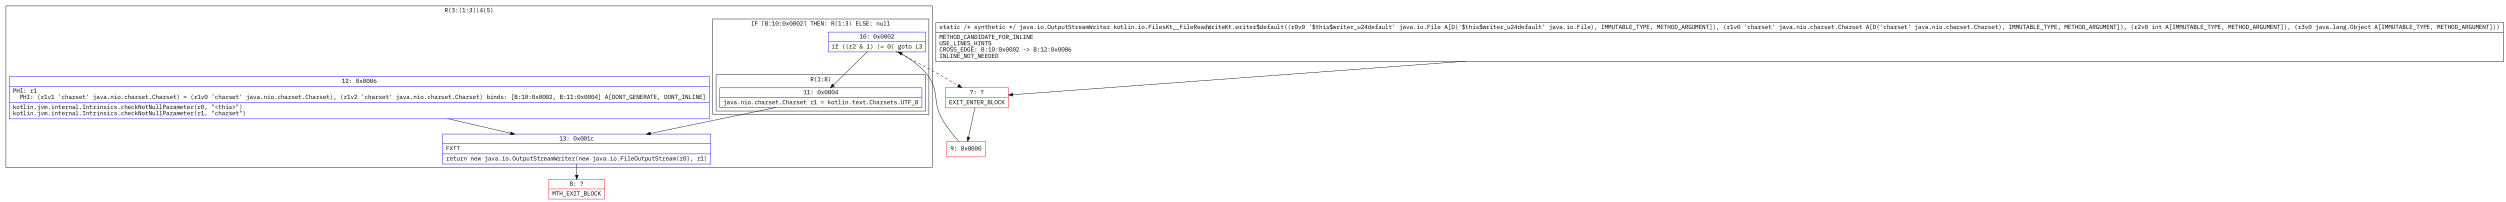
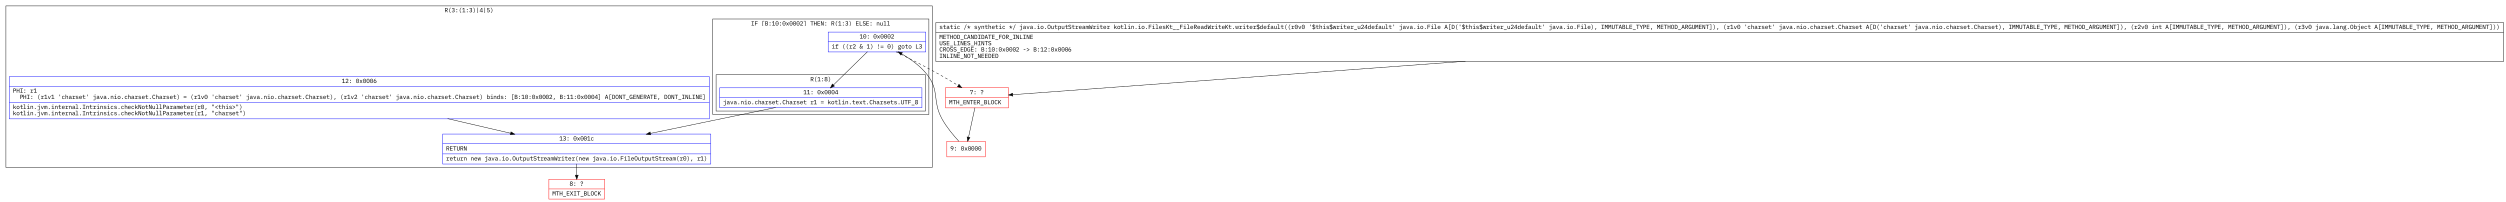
node "7: ?": text "EXIT_ENTER_BLOCK" -> "MTH_ENTER_BLOCK"
node "13: 0x001c": text "EXIT" -> "RETURN"
